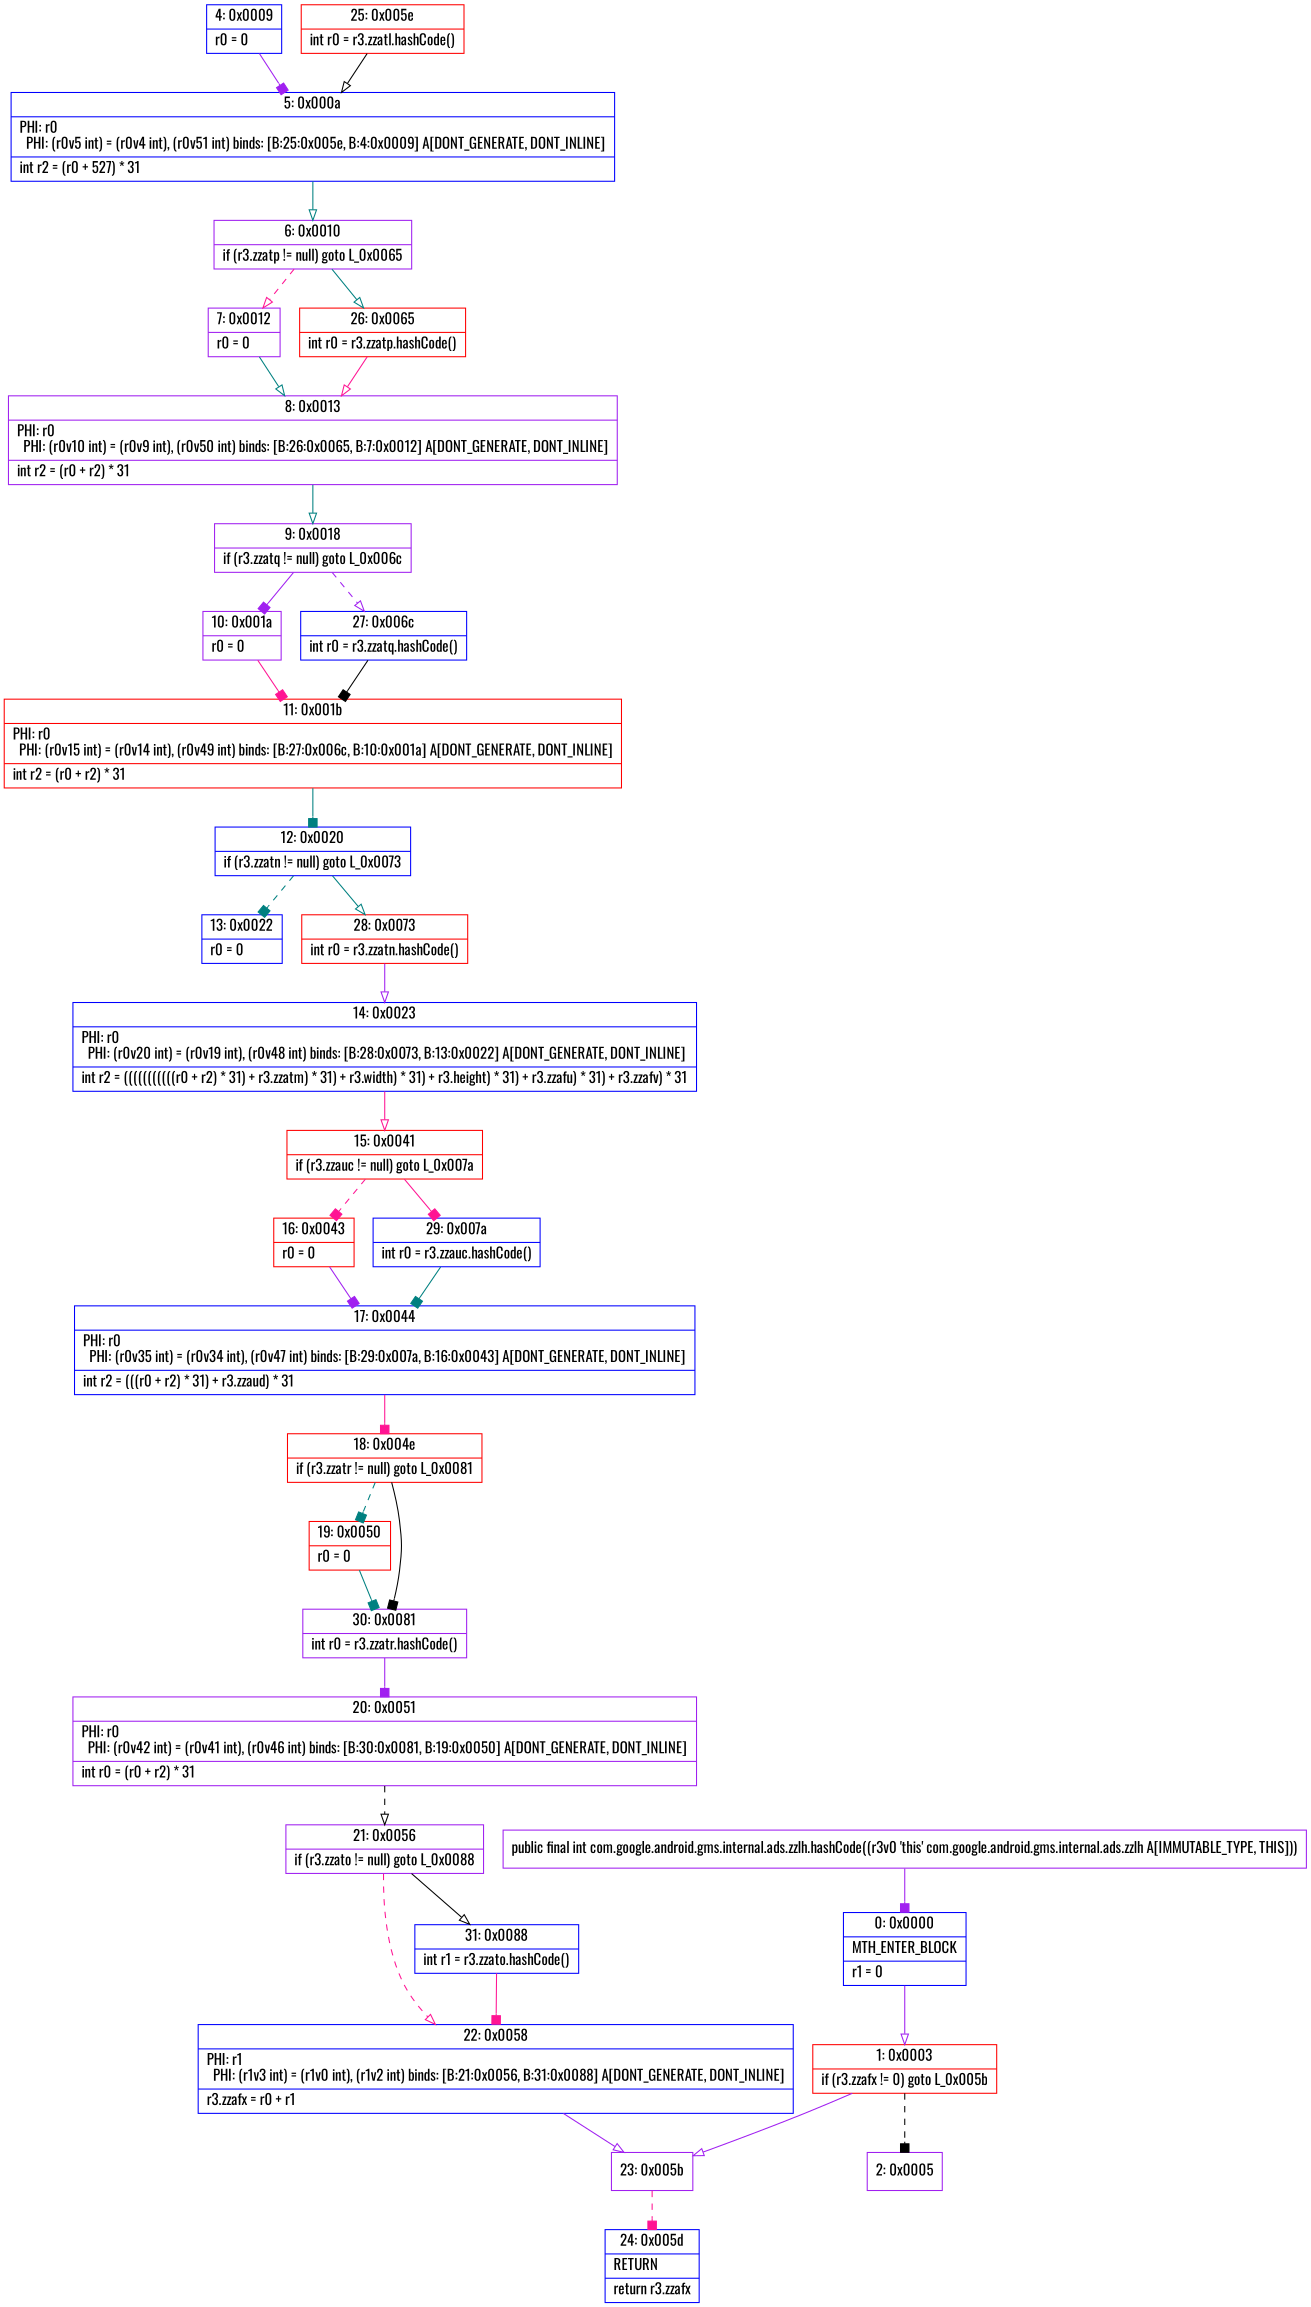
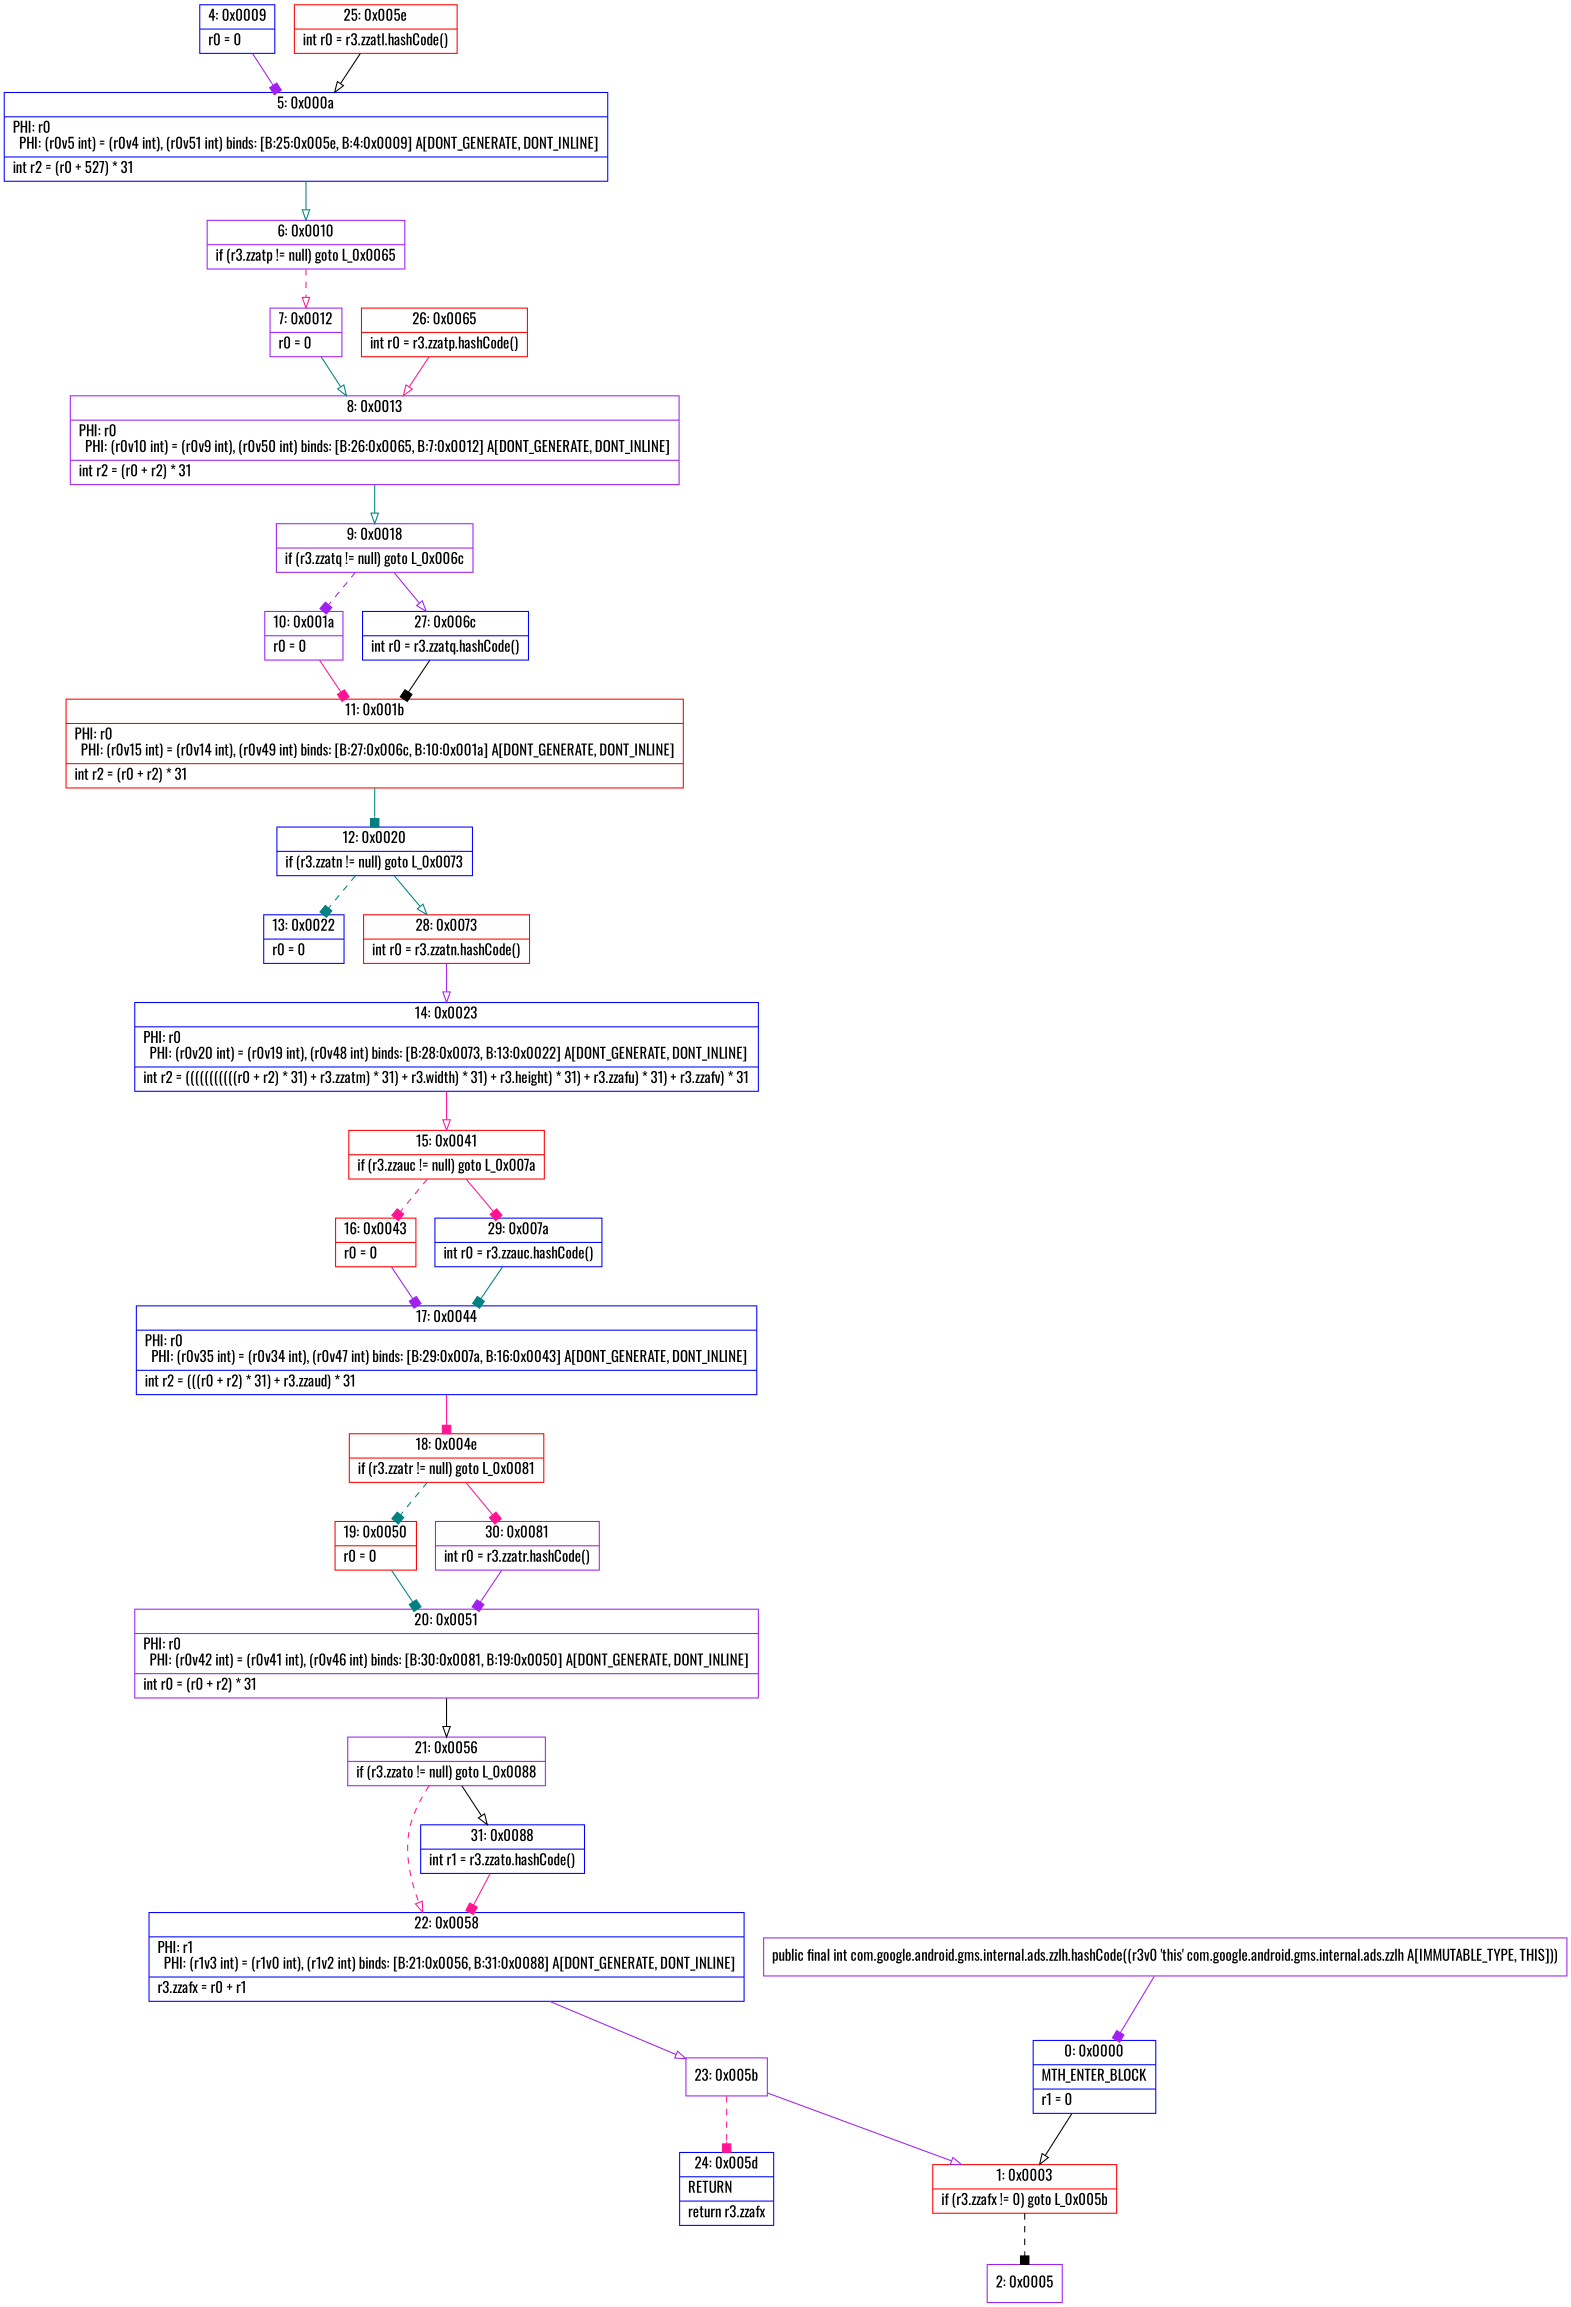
edge "6: 0x0010" -> "26: 0x0065": removed
edge "9: 0x0018" -> "10: 0x001a": style solid -> dashed
edge "9: 0x0018" -> "27: 0x006c": style dashed -> solid
edge "18: 0x004e" -> "30: 0x0081": color black -> deeppink
edge "19: 0x0050" -> "30: 0x0081": now "19: 0x0050" -> "20: 0x0051"
edge "20: 0x0051" -> "21: 0x0056": style dashed -> solid
edge "0: 0x0000" -> "1: 0x0003": color purple -> black
edge "1: 0x0003" -> "23: 0x005b": reversed
